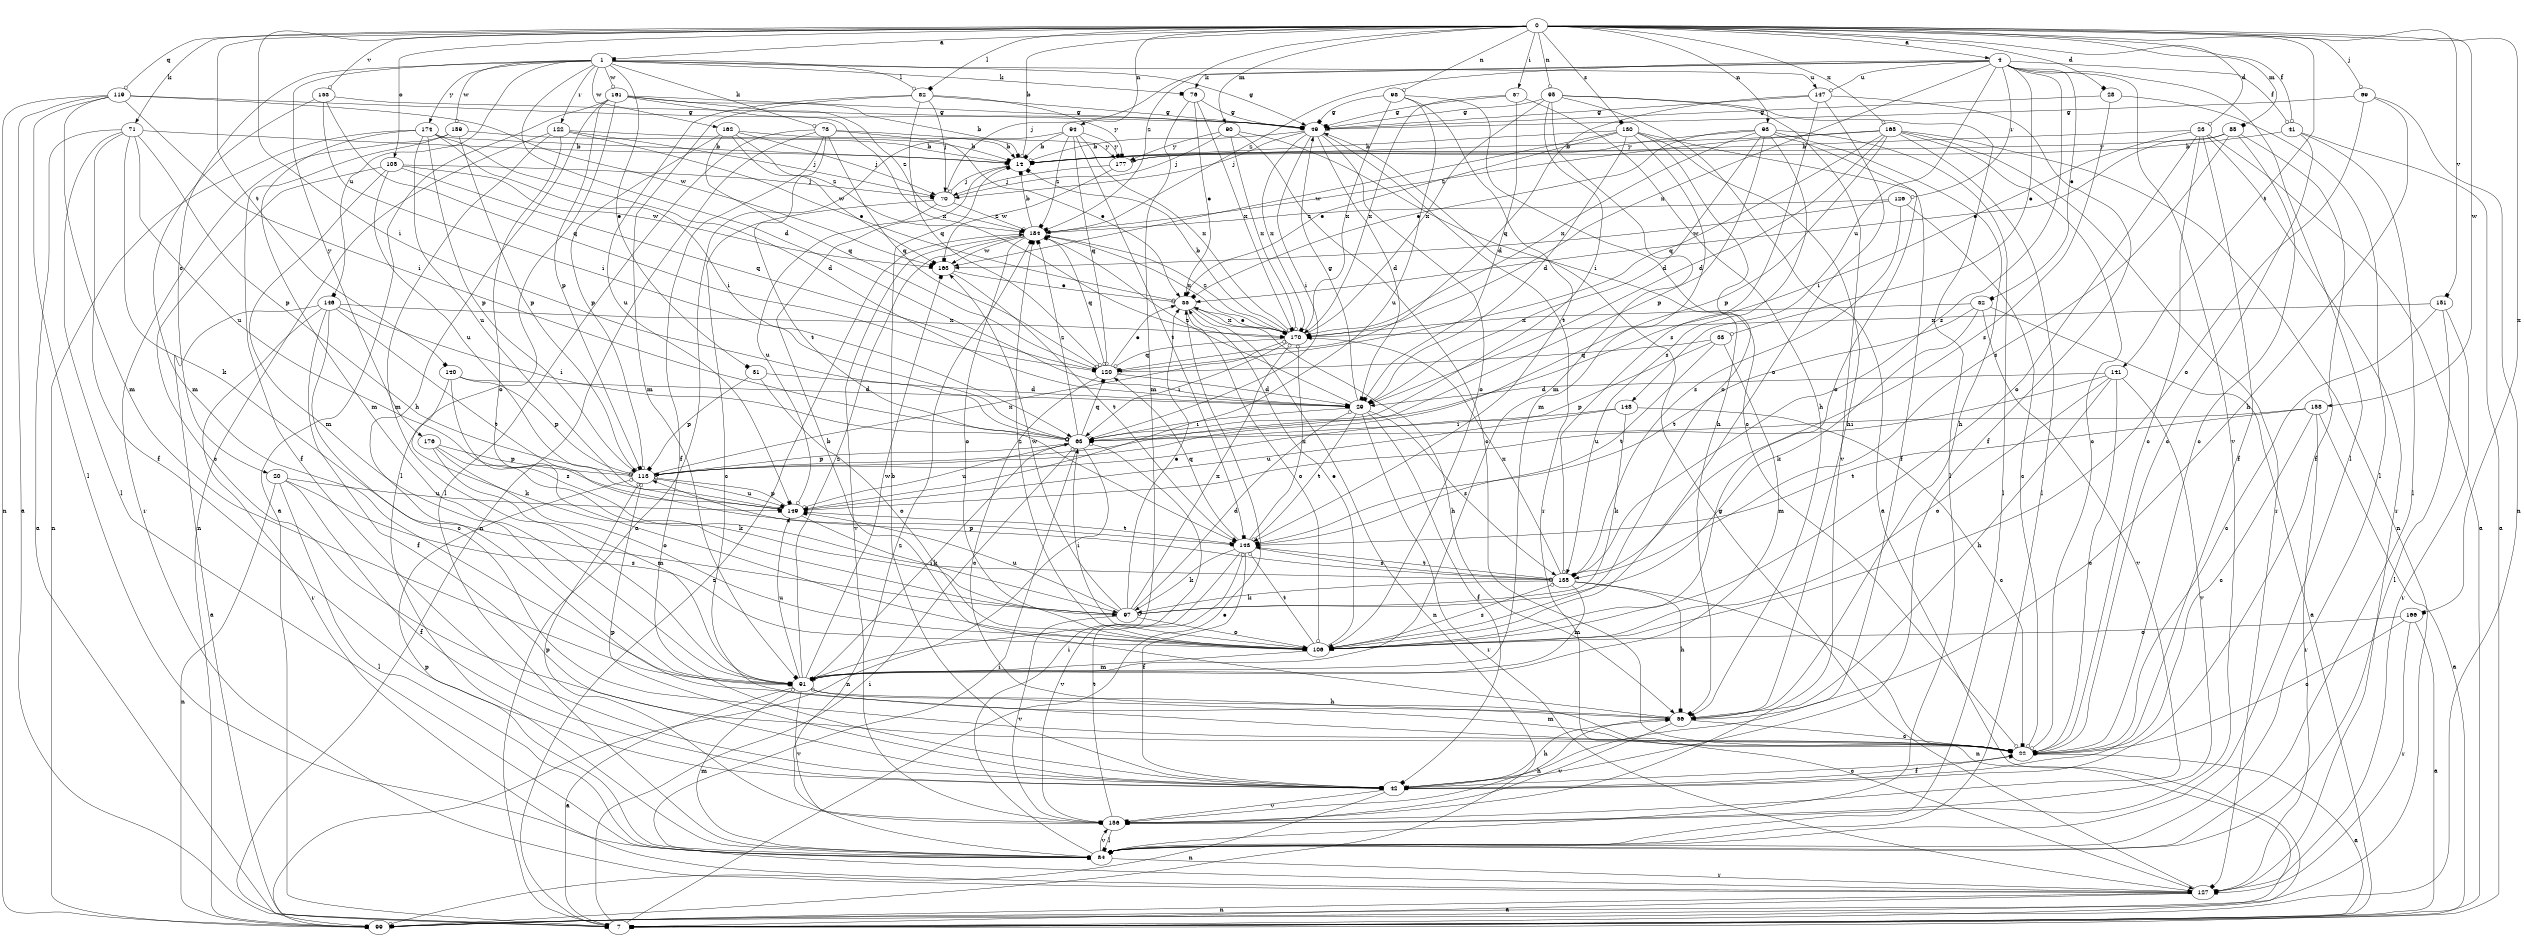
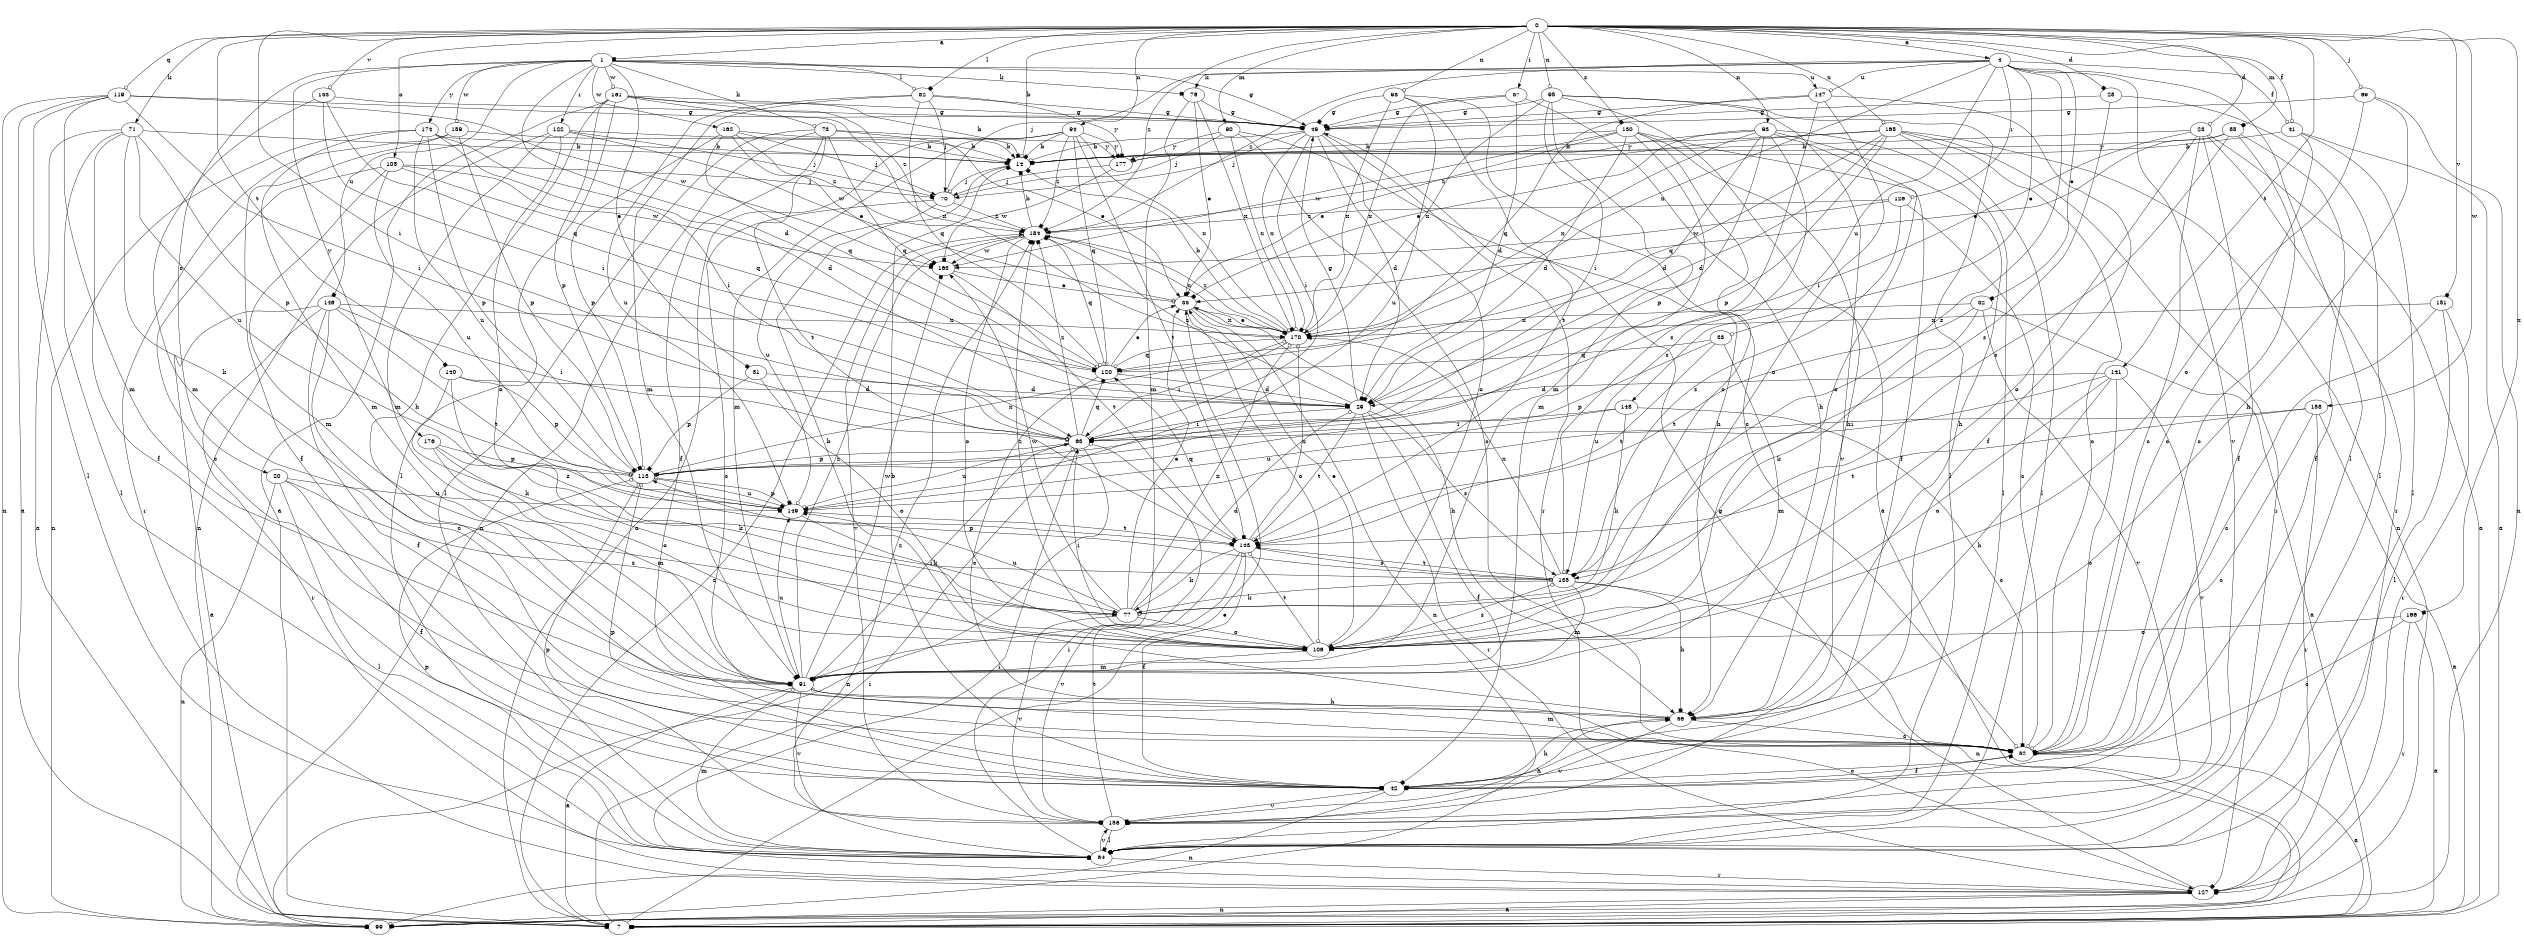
edge "94" -> "91": added, label "m"
node "97": label "97" -> "77"
node "22": label "22" -> "52"
